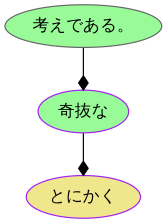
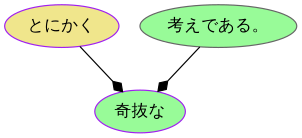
edge "奇抜な" -> "とにかく": reversed
